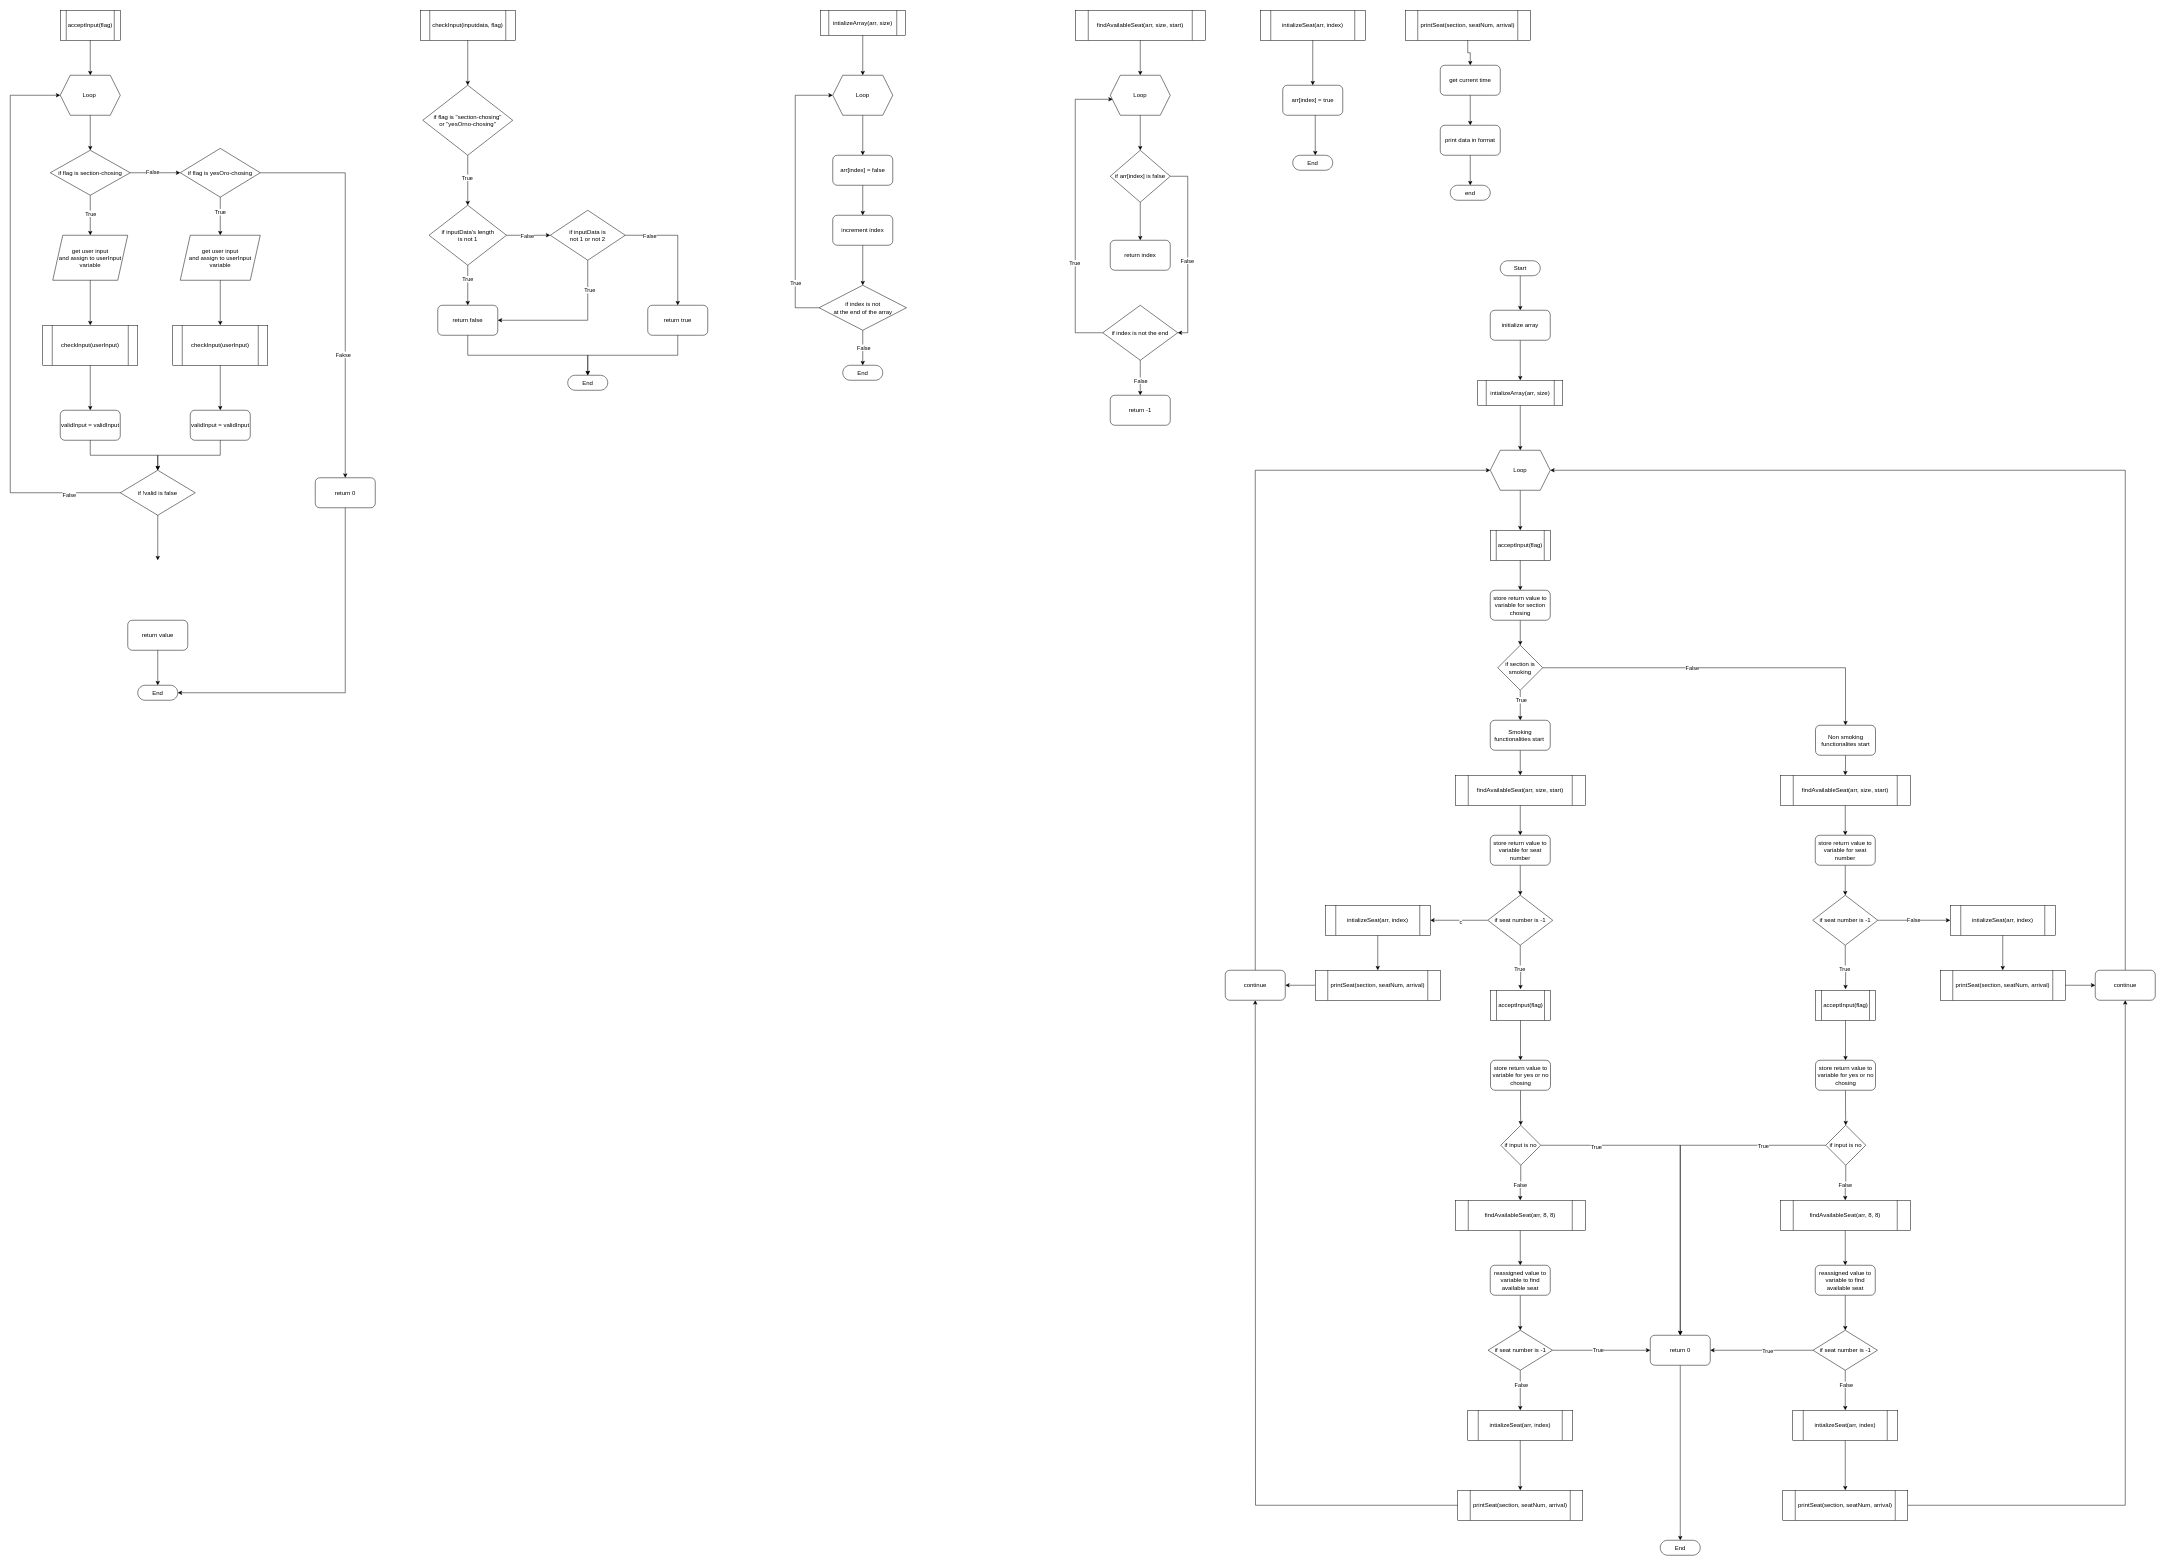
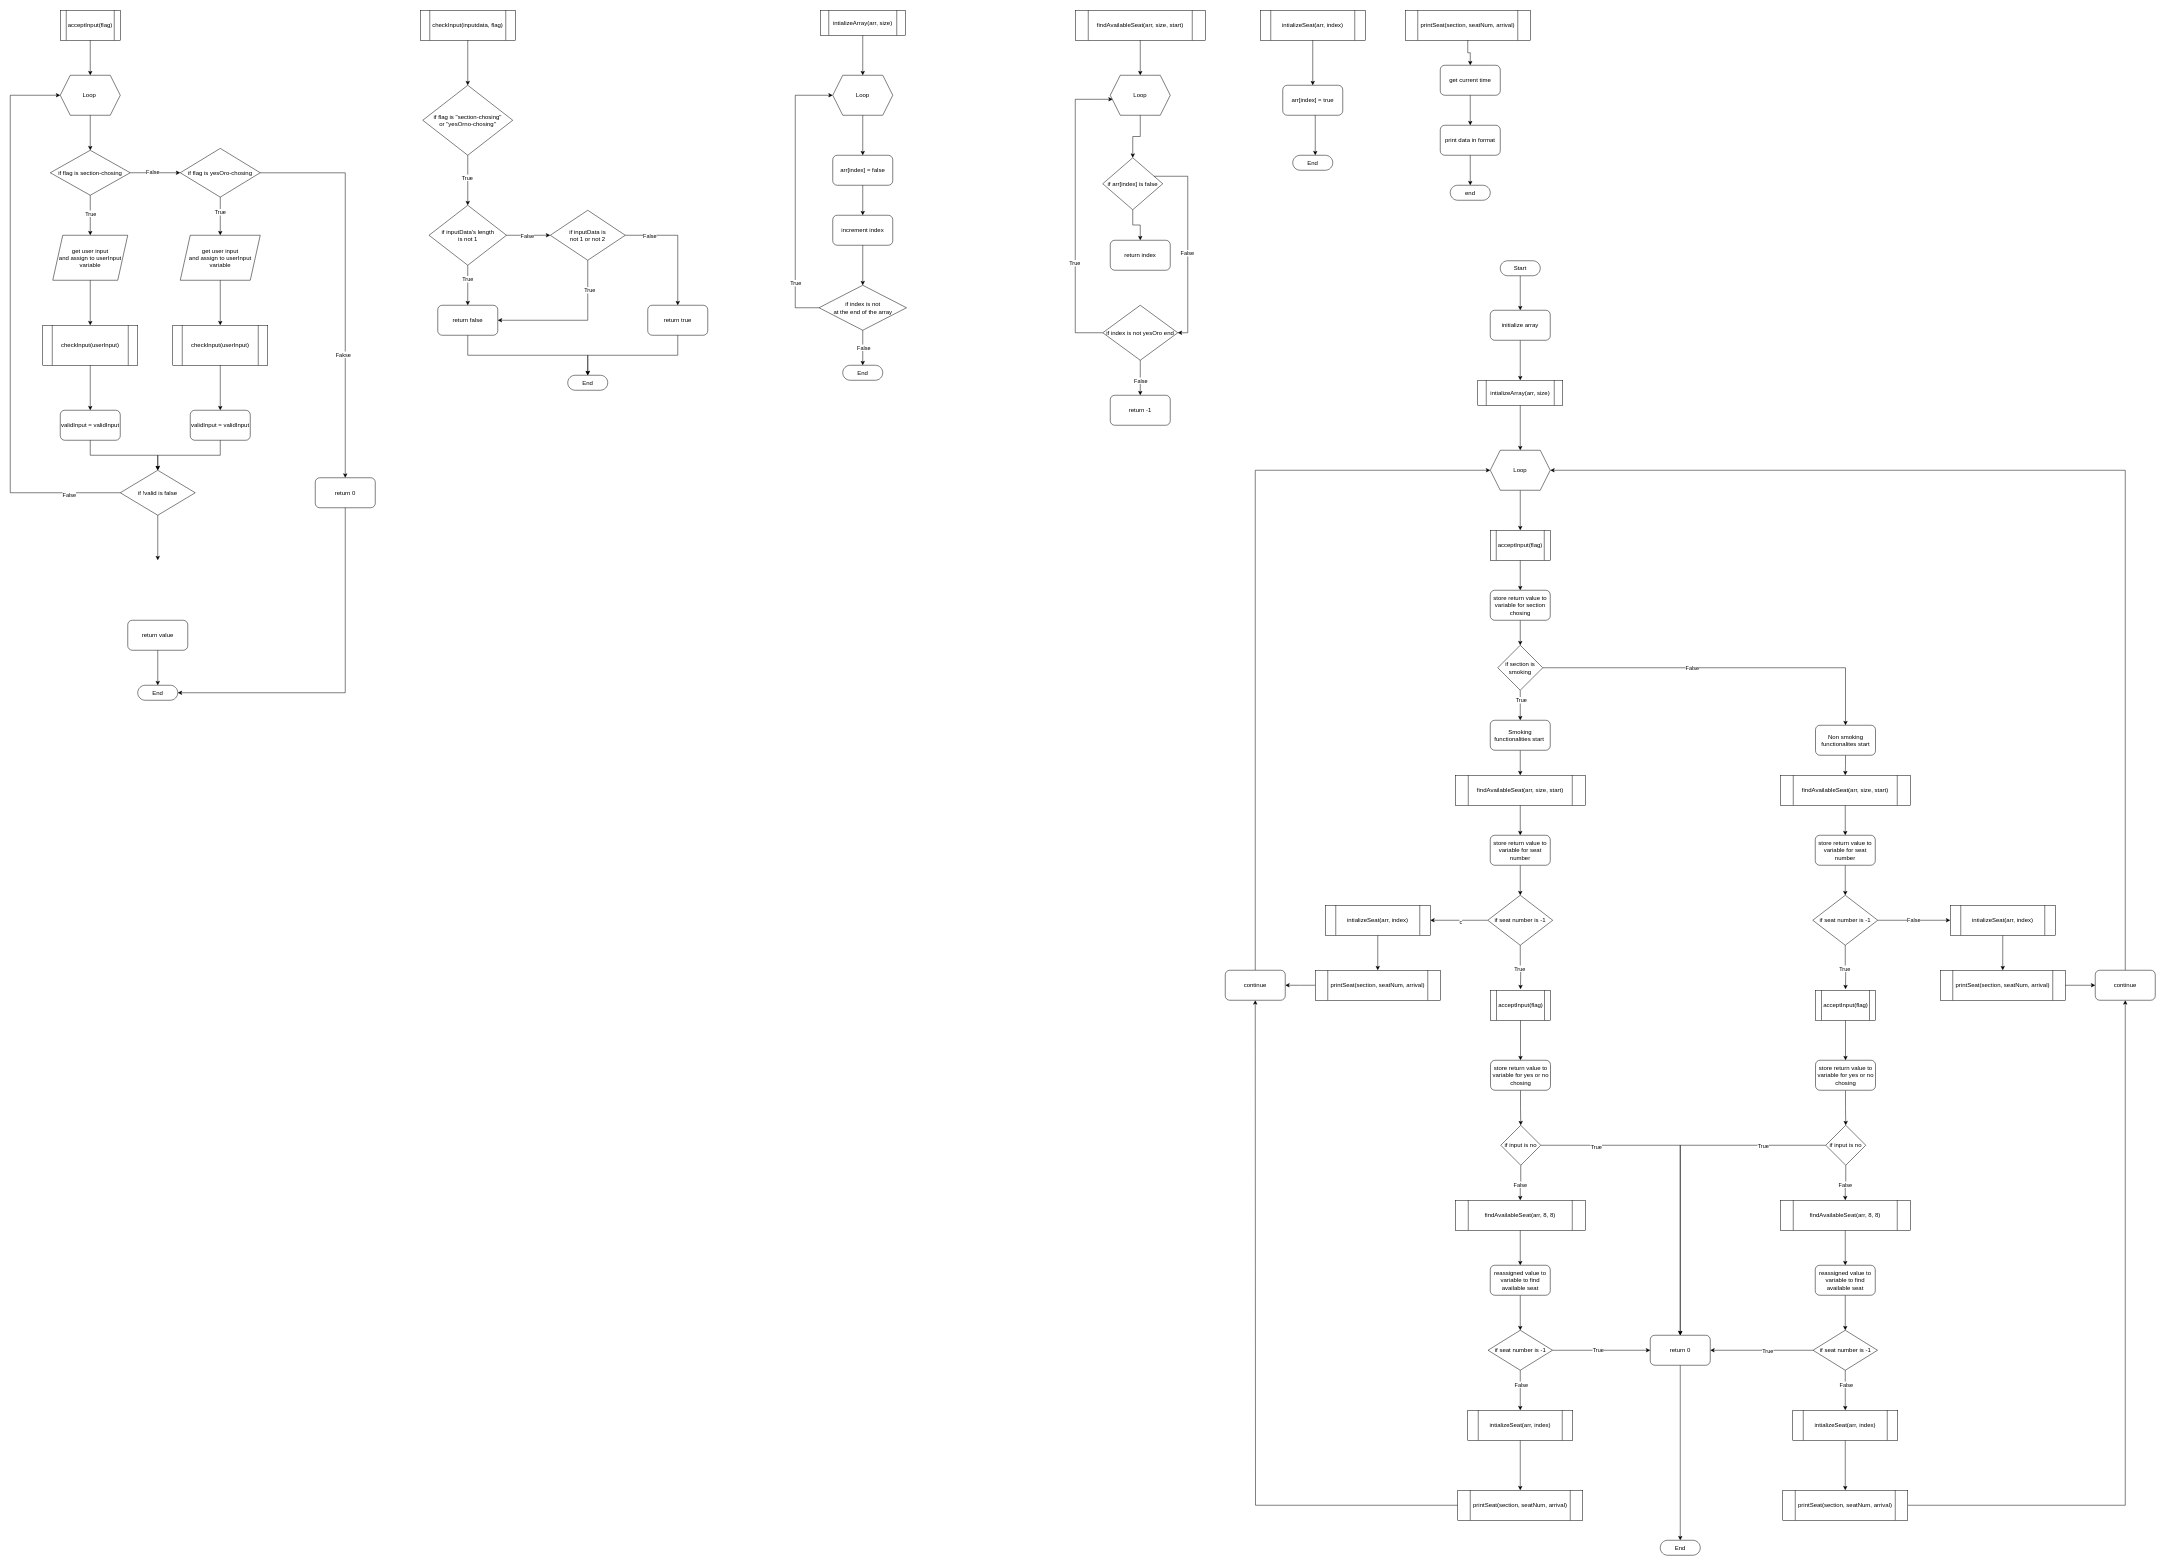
node "if arr[index] is false": moved (1140, 176) -> (1133, 184)
node "if index is not the end": label "if index is not the end" -> "if index is not yesOro end"
